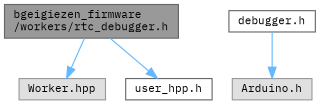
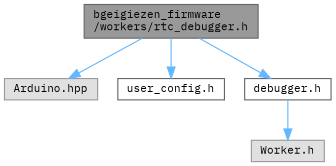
edge "bgeigiezen_firmware /workers/rtc_debugger.h" -> "debugger.h": added
node "Worker.hpp": label "Worker.hpp" -> "Arduino.hpp"
node "user_hpp.h": label "user_hpp.h" -> "user_config.h"
node "Arduino.h": label "Arduino.h" -> "Worker.h"
